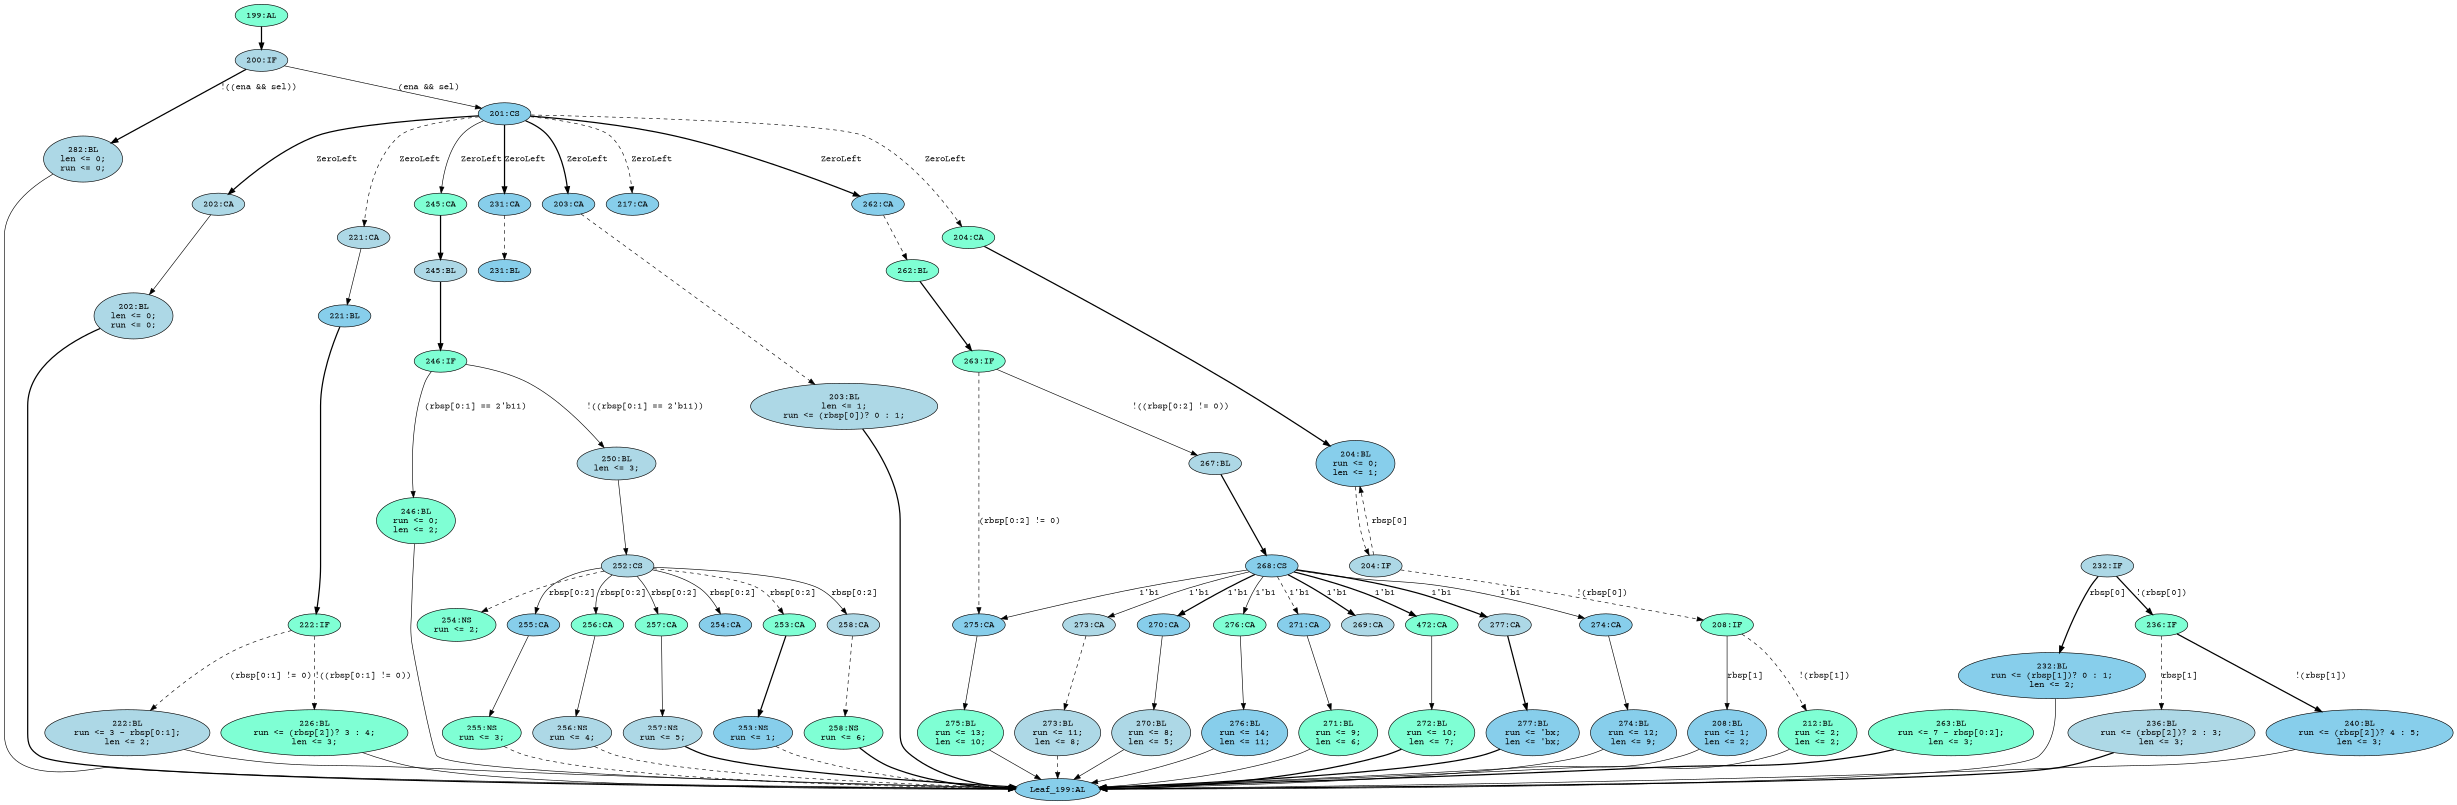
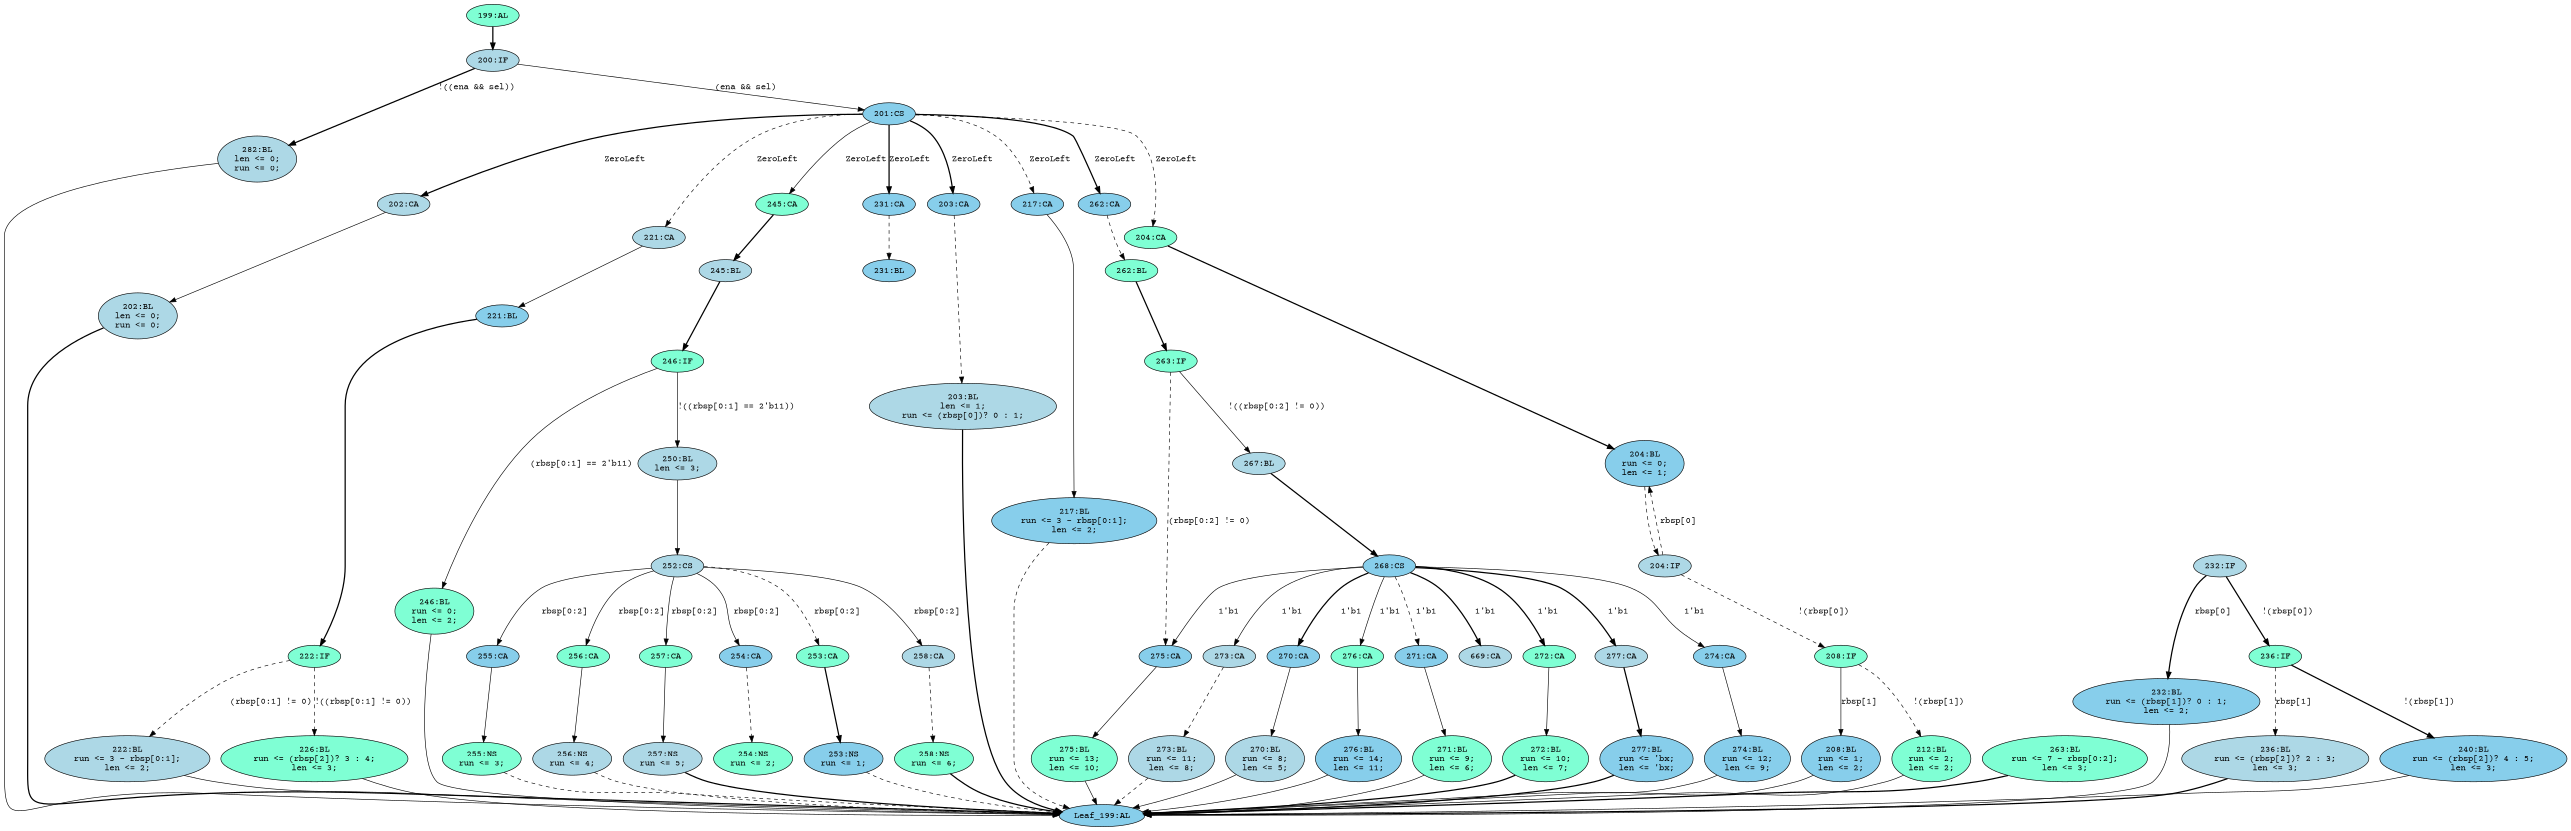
node "217:BL run <= 3 - rbsp[0:1]; len <= 2;": added
edge "252:CS" -> "254:NS run <= 2;": now "254:CA" -> "254:NS run <= 2;"
node "269:CA": label "269:CA" -> "669:CA"
node "472:CA": label "472:CA" -> "272:CA"
